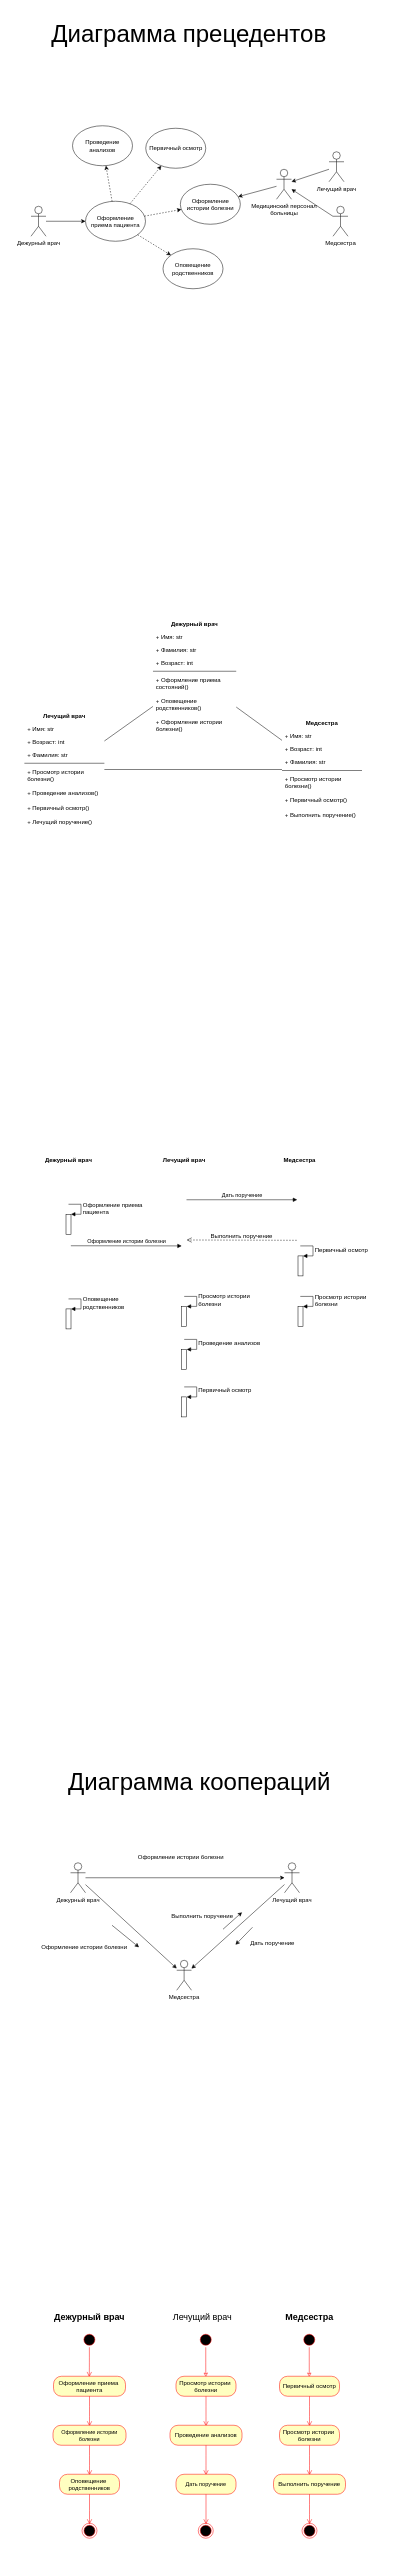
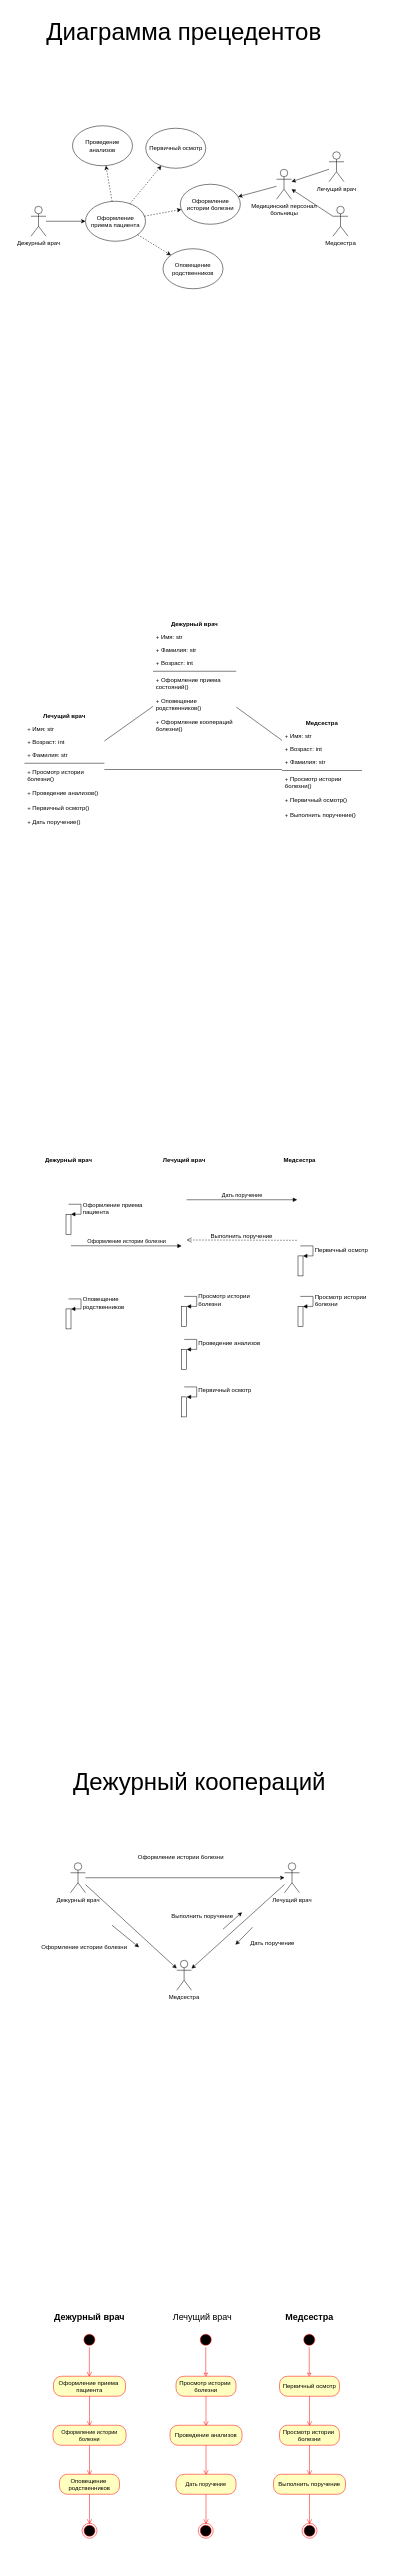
node "Диаграмма прецедентов": moved (189, 34) -> (184, 31)
node "+ Оформление истории болезни()": label "+ Оформление истории болезни()" -> "+ Оформление коопераций болезни()"
node "+ Лечущий поручение()": label "+ Лечущий поручение()" -> "+ Дать поручение()"
node "Диаграмма коопераций": label "Диаграмма коопераций" -> "Дежурный коопераций"
